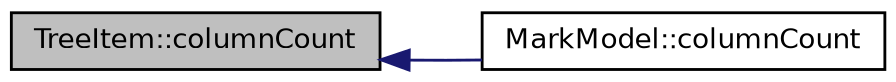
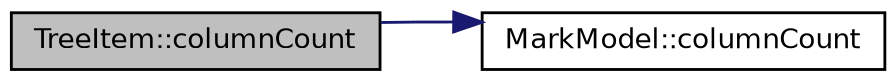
edge "MarkModel::columnCount" -> "TreeItem::columnCount": reversed
